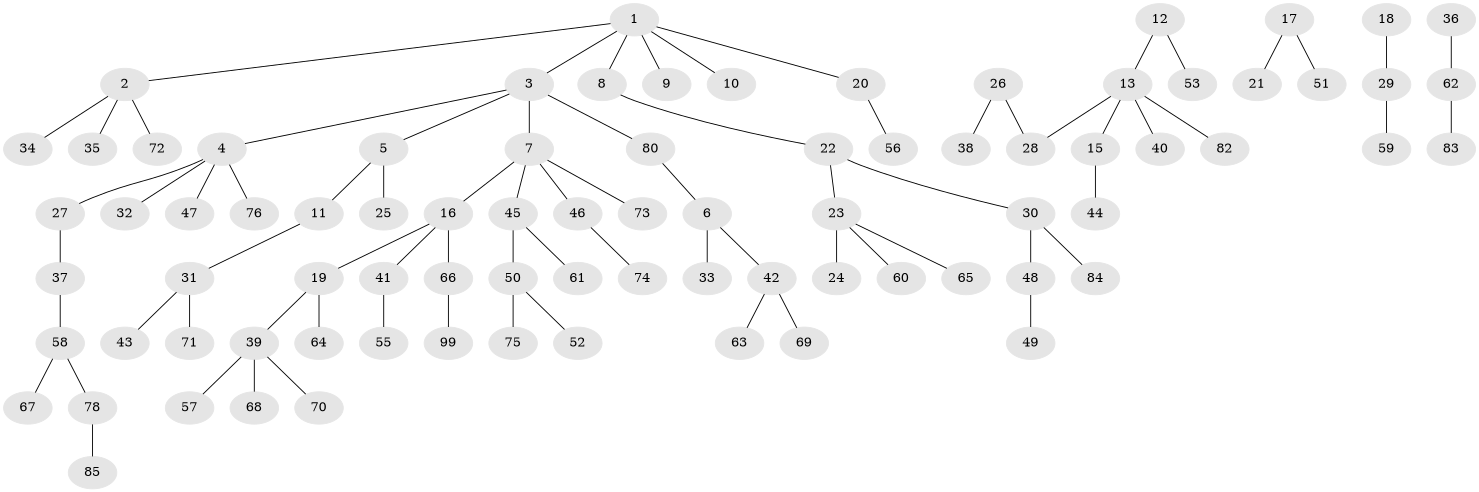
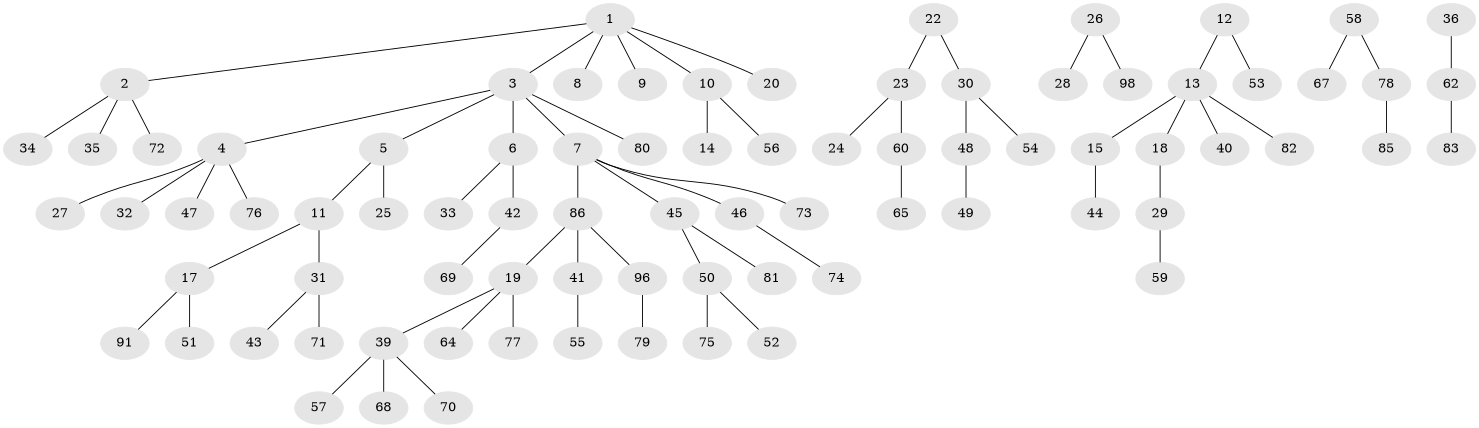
node "21": label "21" -> "91"
edge "20" -- "56": now "10" -- "56"
edge "13" -- "28": now "13" -- "18"
edge "8" -- "22": removed
node "14": added
node "38": label "38" -> "98"
edge "80" -- "6": now "3" -- "6"
node "16": label "16" -> "86"
edge "11" -- "17": added
edge "23" -- "65": now "60" -- "65"
node "37": removed
node "66": label "66" -> "96"
node "61": label "61" -> "81"
node "84": label "84" -> "54"
node "99": label "99" -> "79"
node "77": added
node "63": removed
